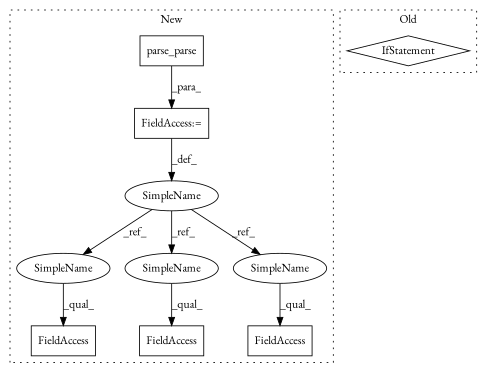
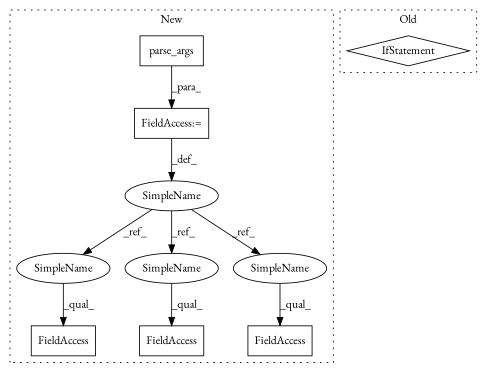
node "parse_parse": label "parse_parse" -> "parse_args"
